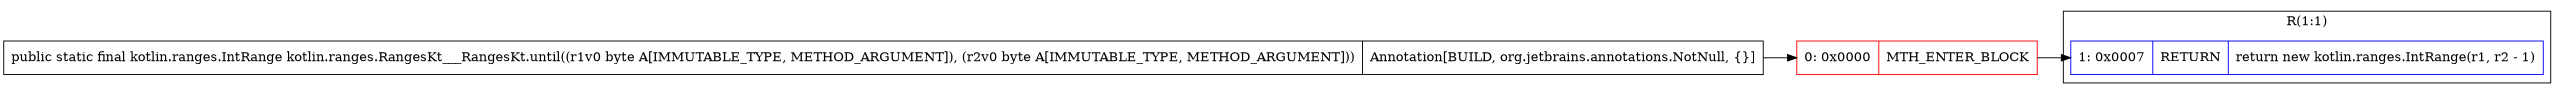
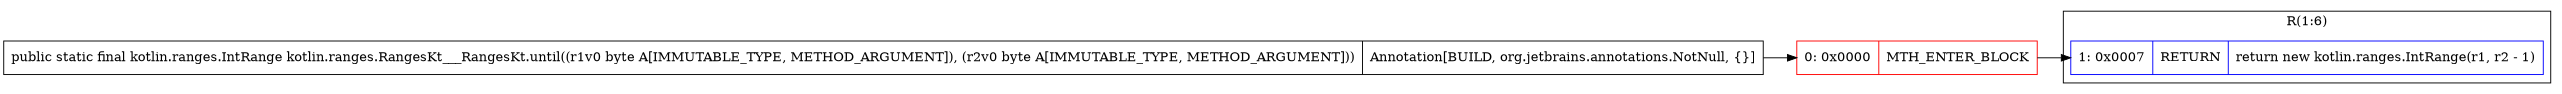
cluster "R(1:1)": label "R(1:1)" -> "R(1:6)"
